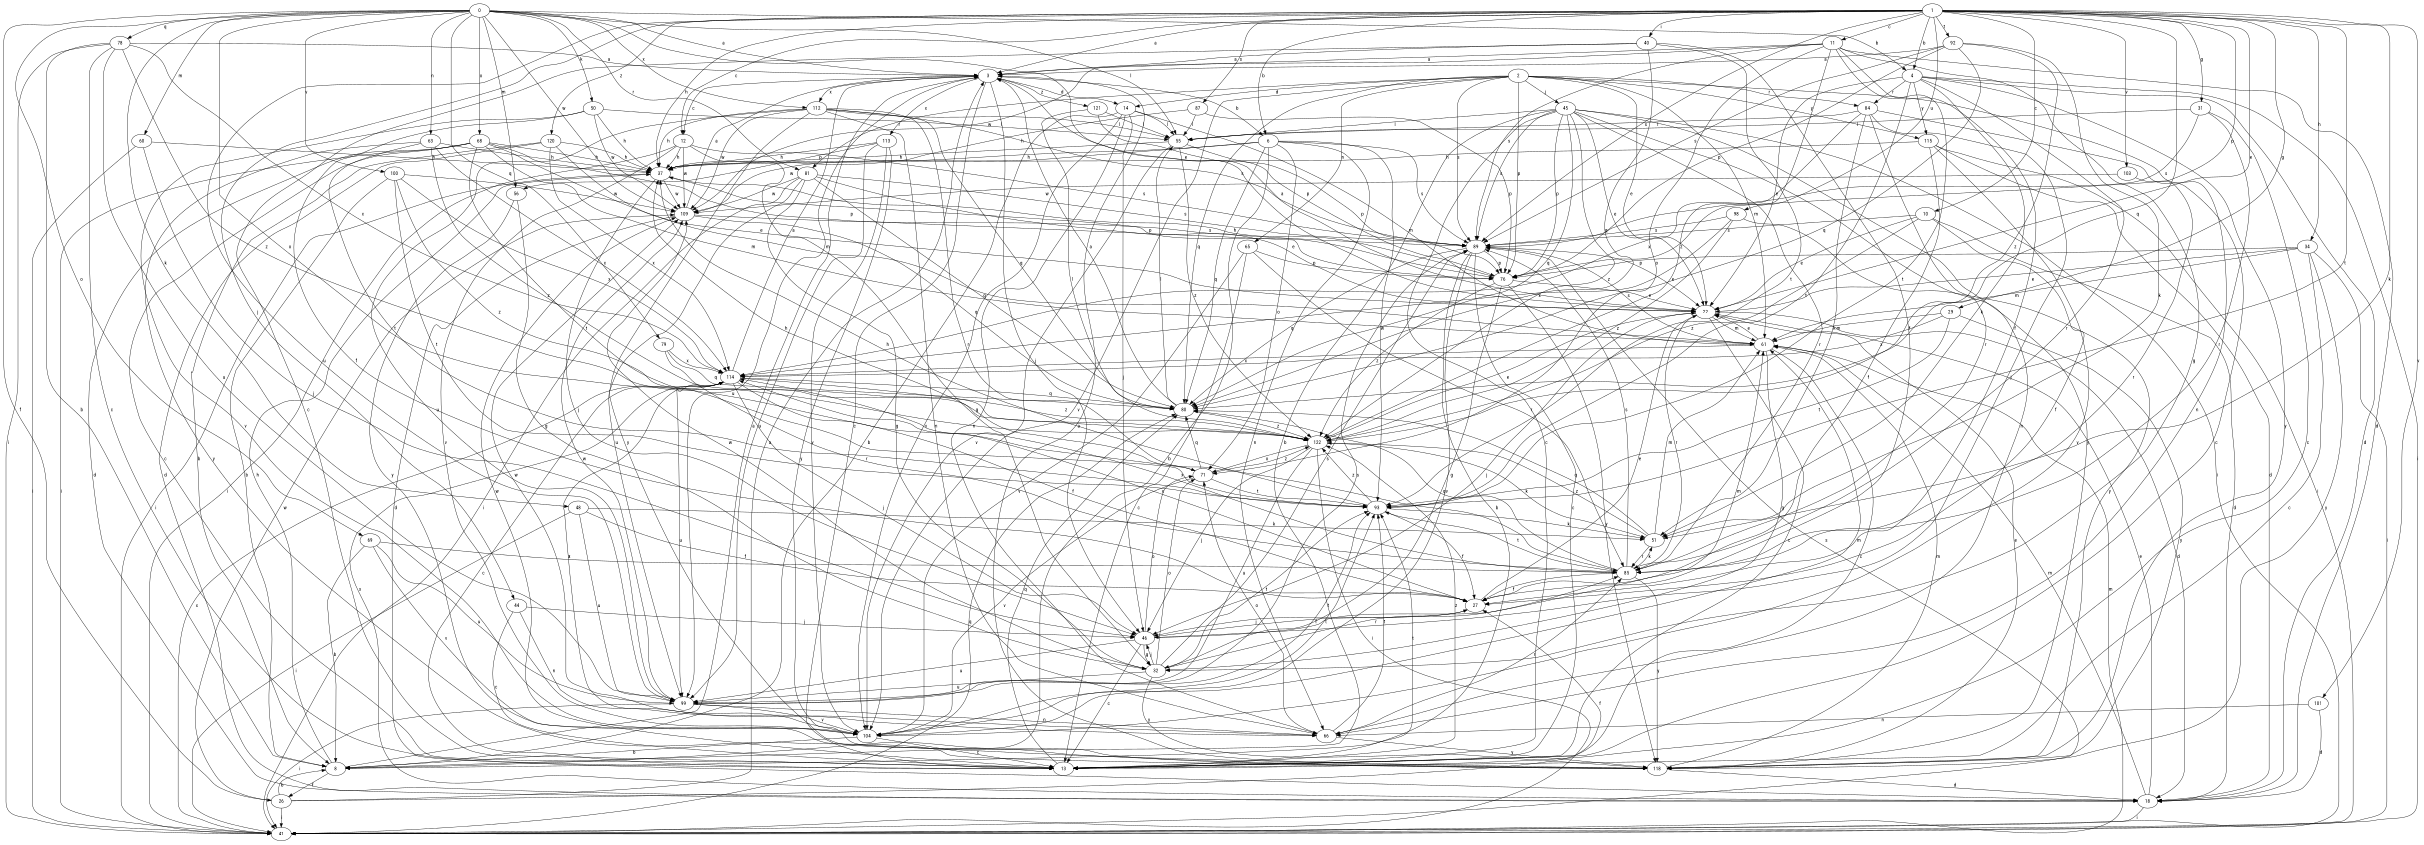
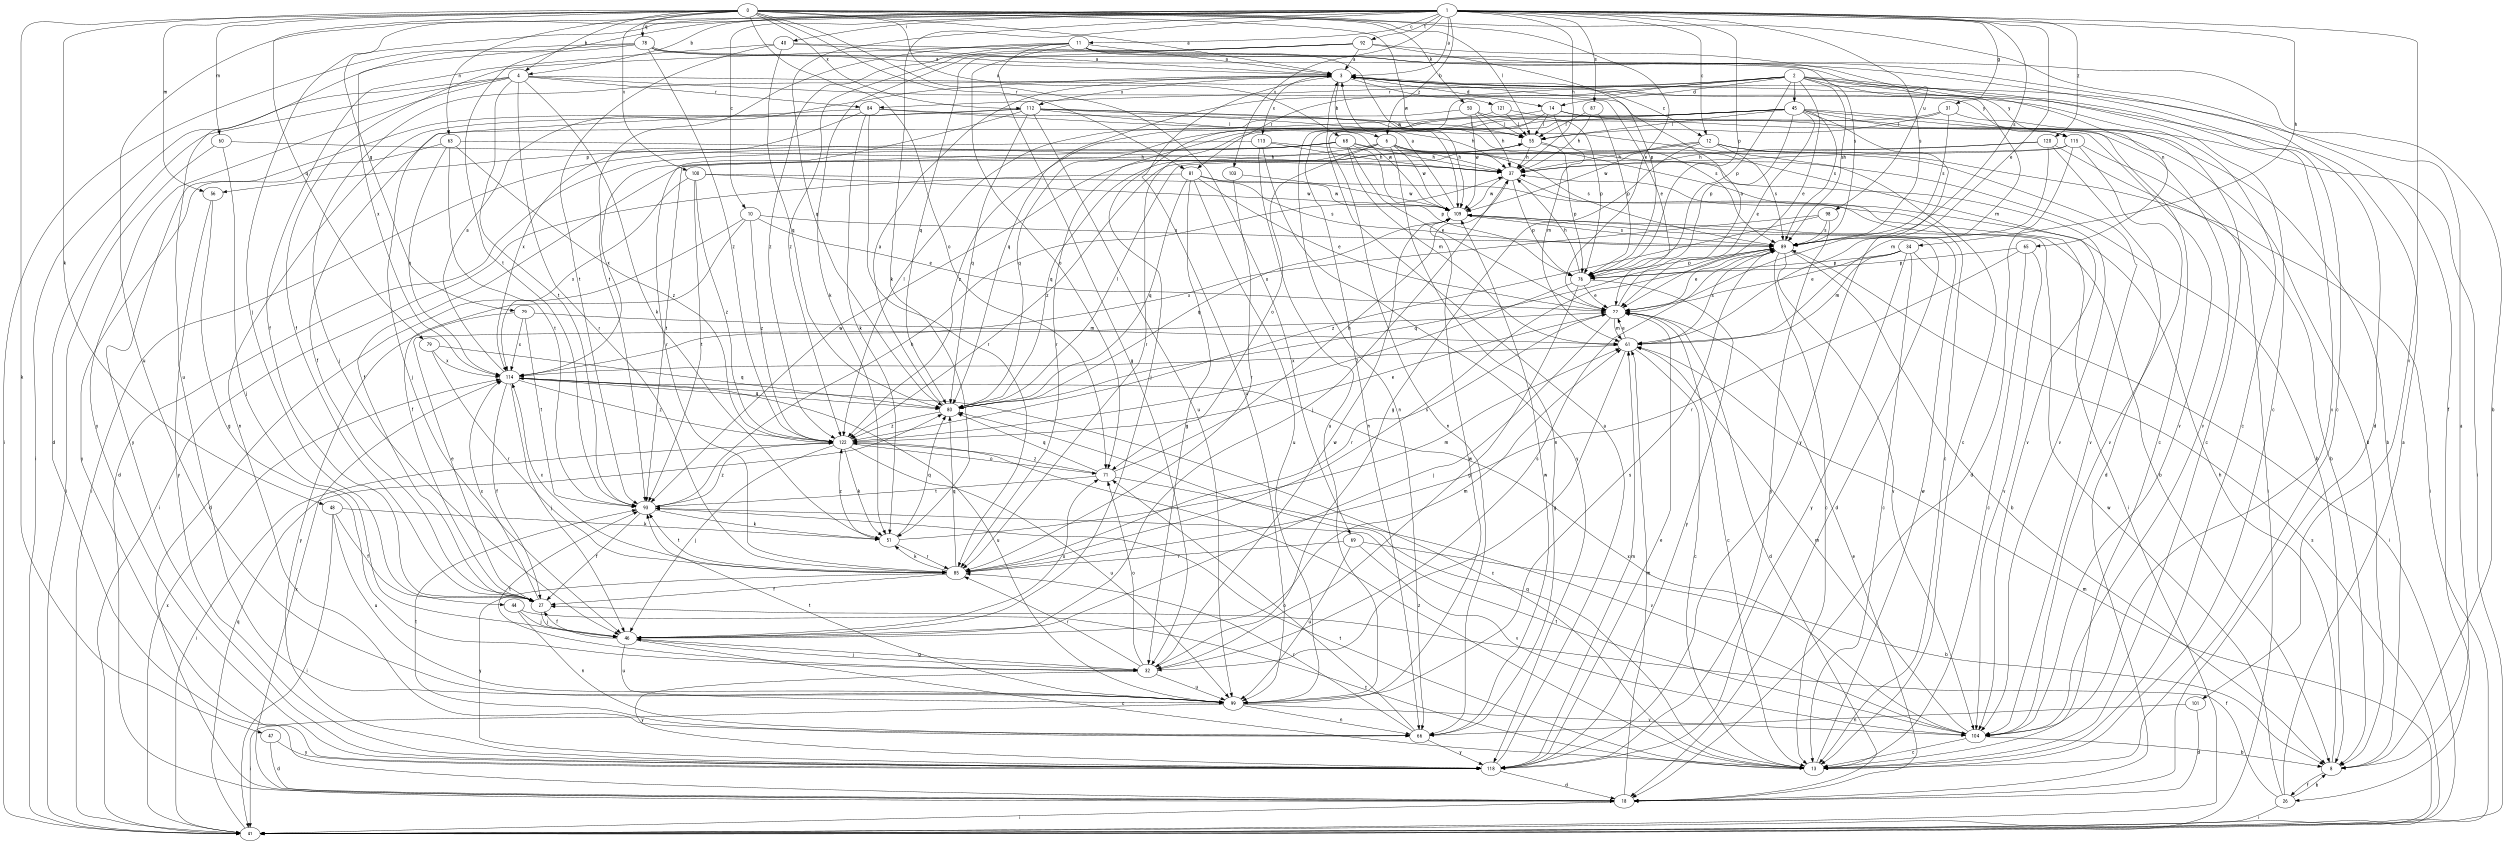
node "47": added
